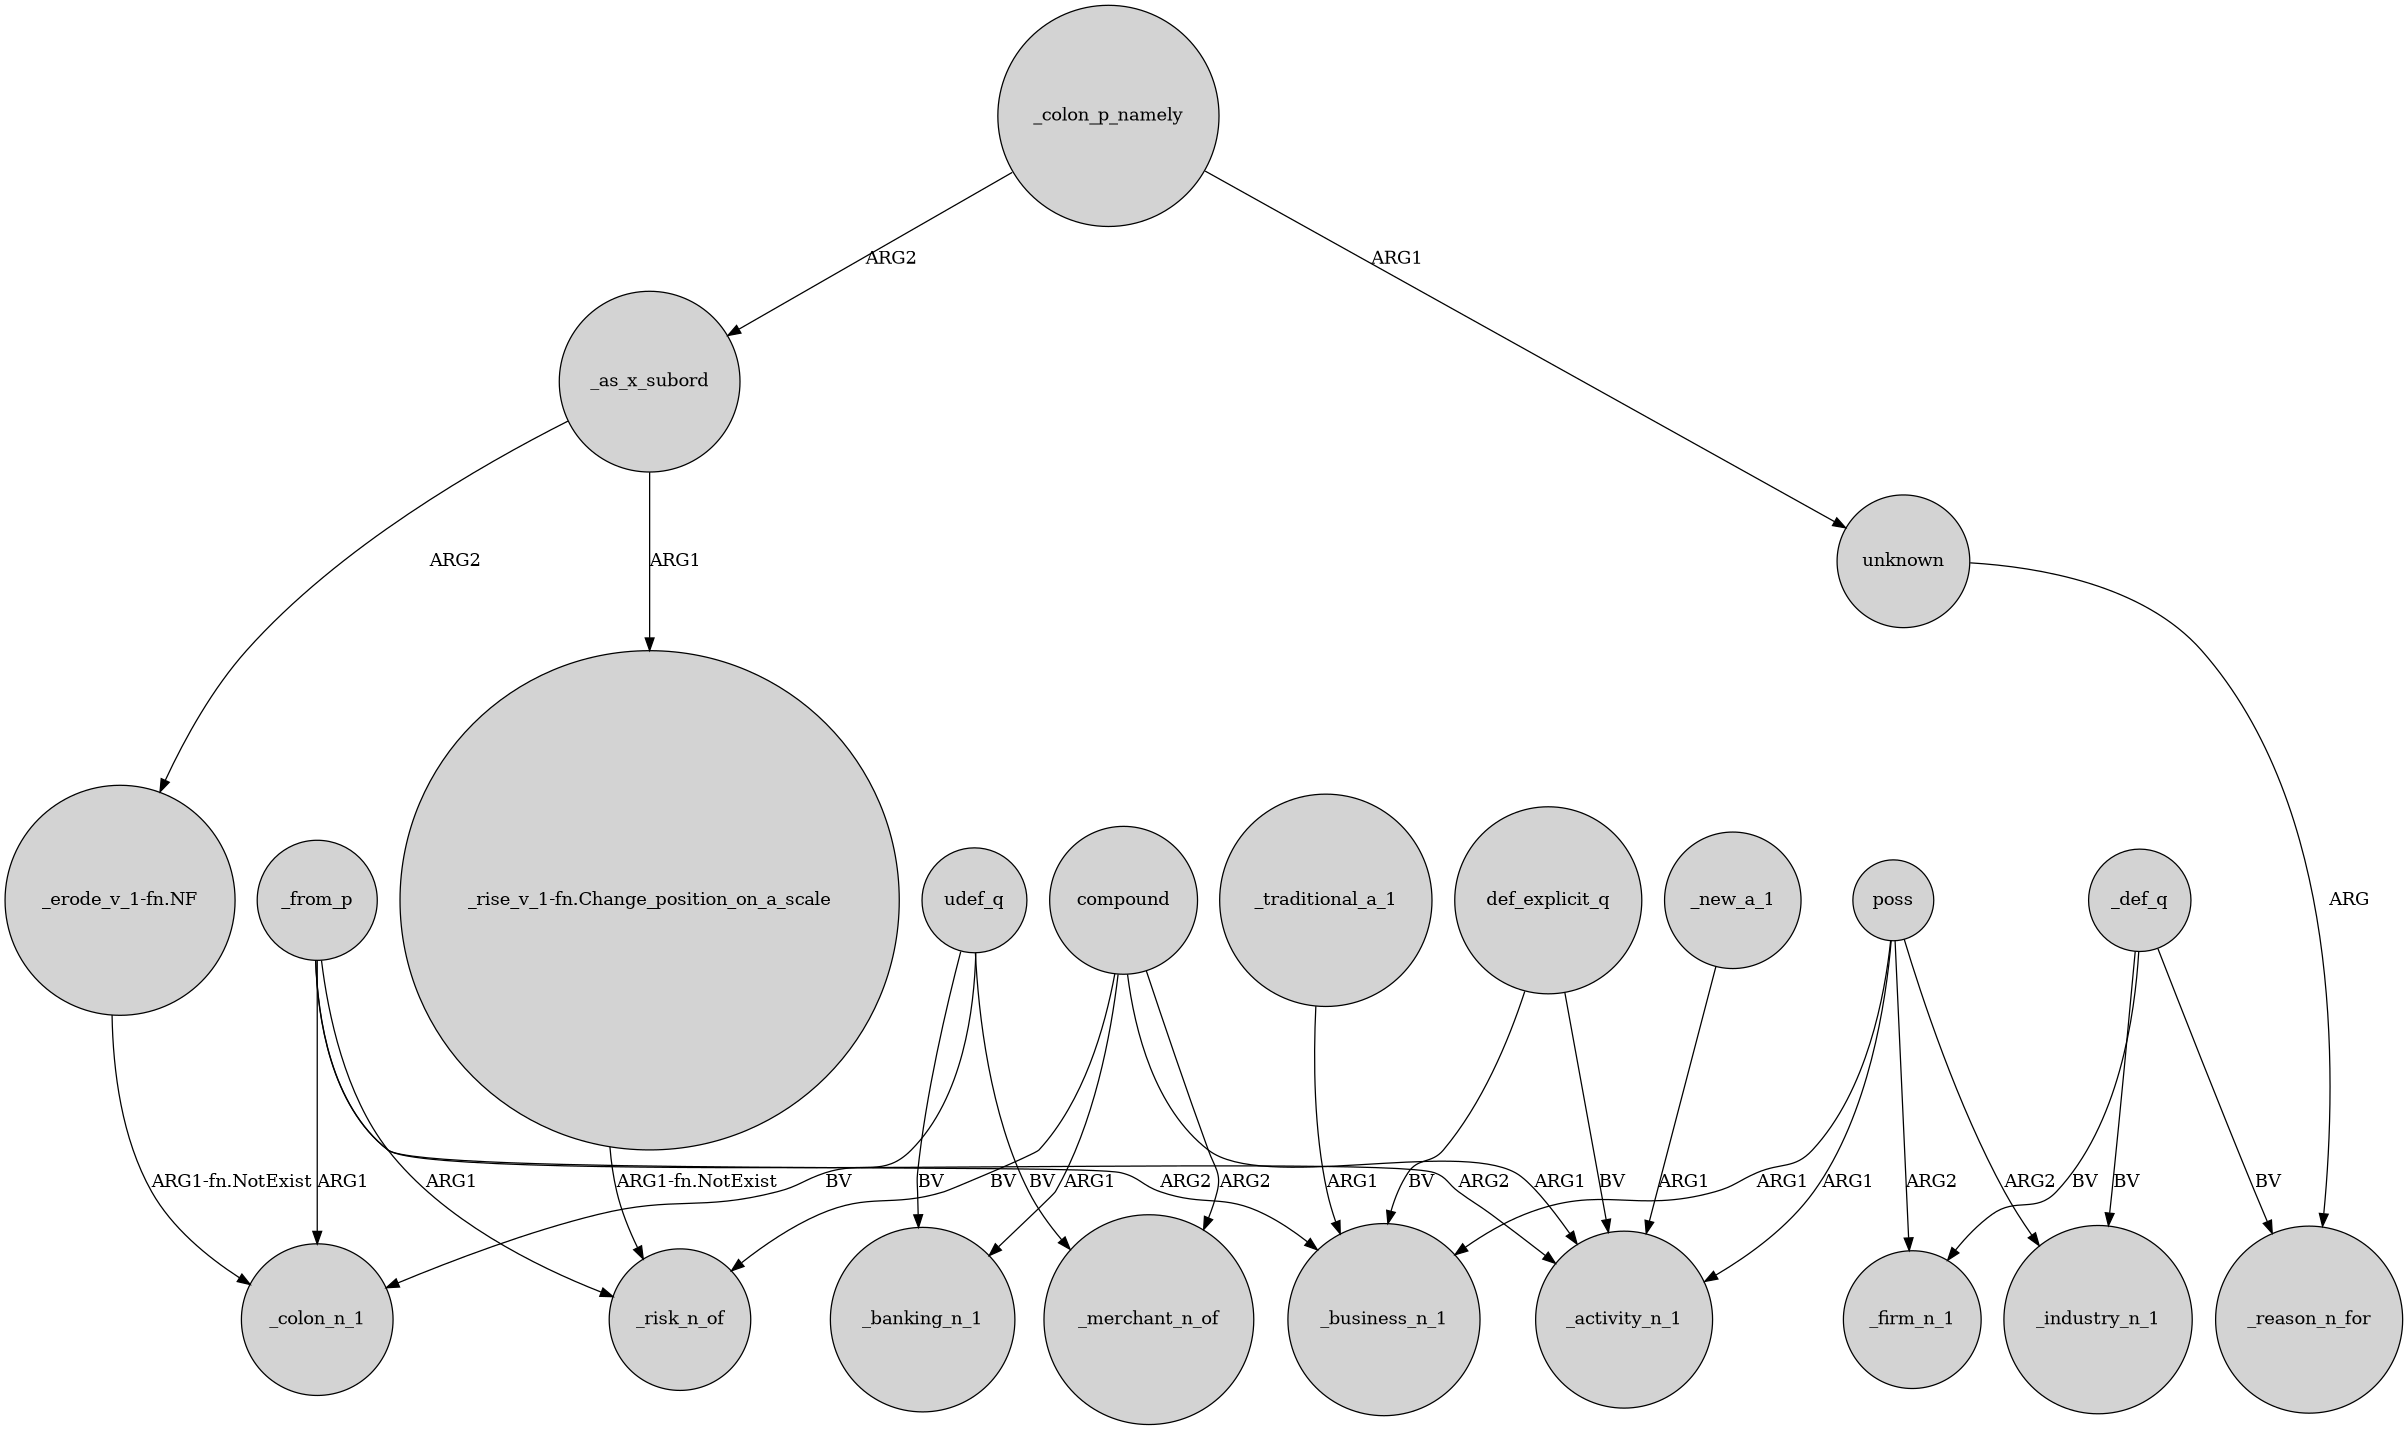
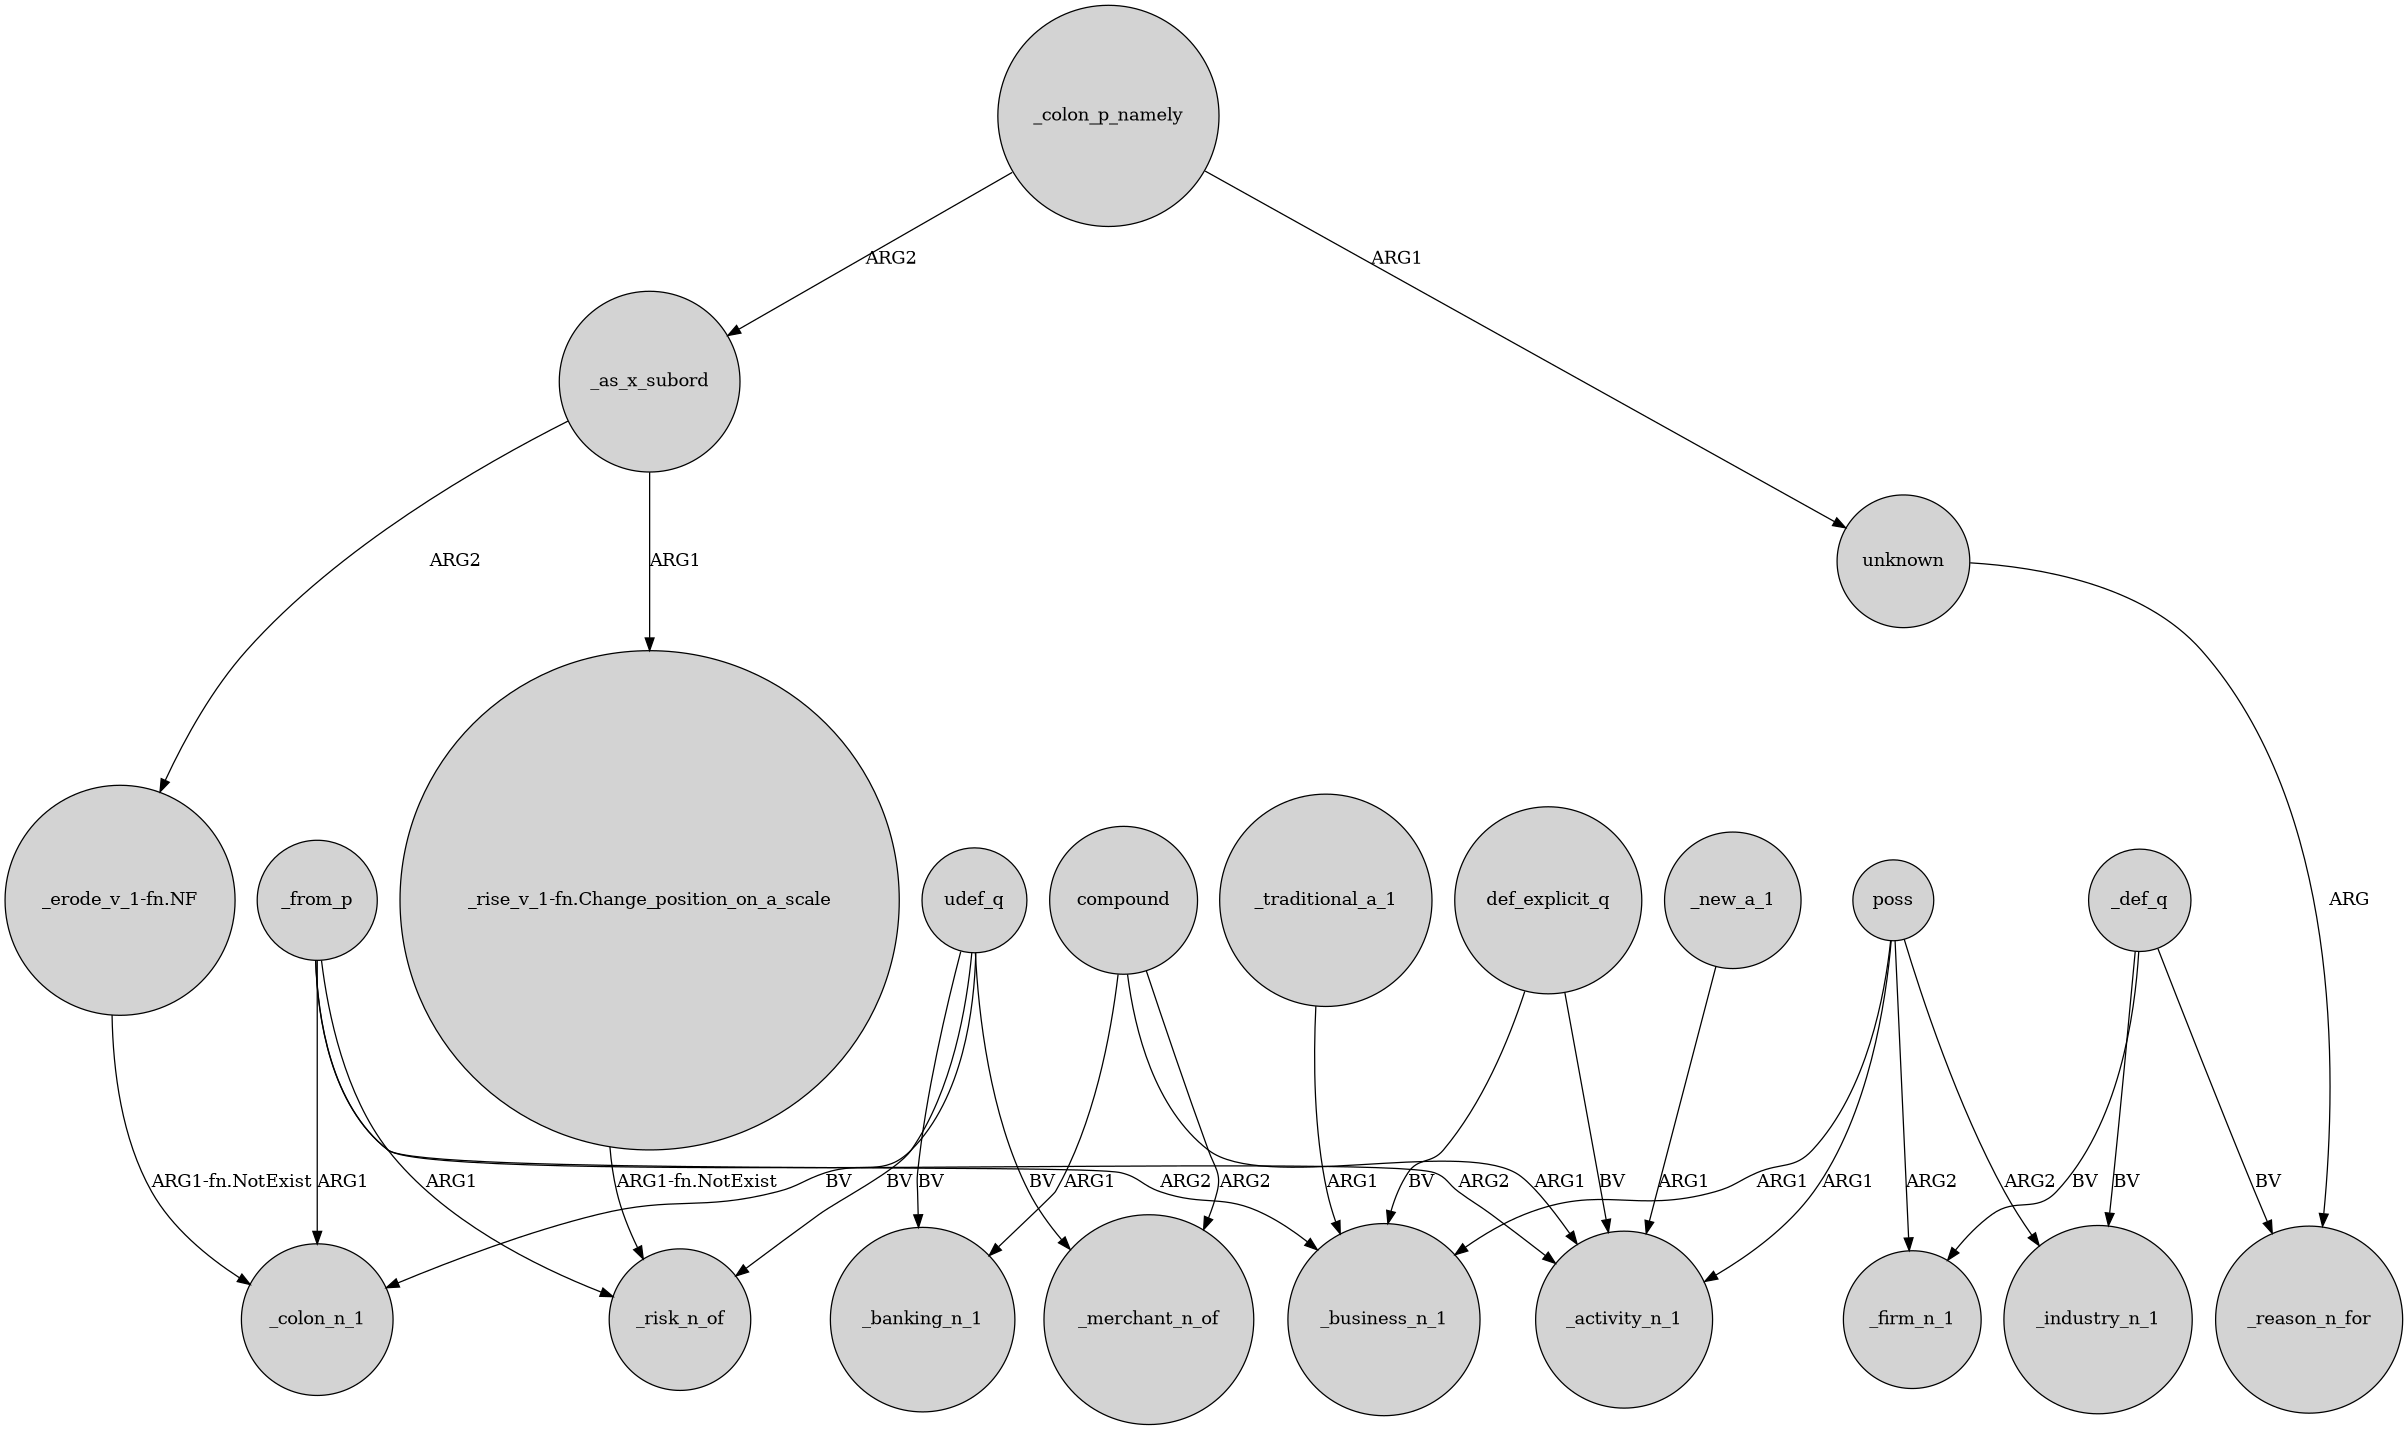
edge "compound" -> "_risk_n_of": now "udef_q" -> "_risk_n_of"
